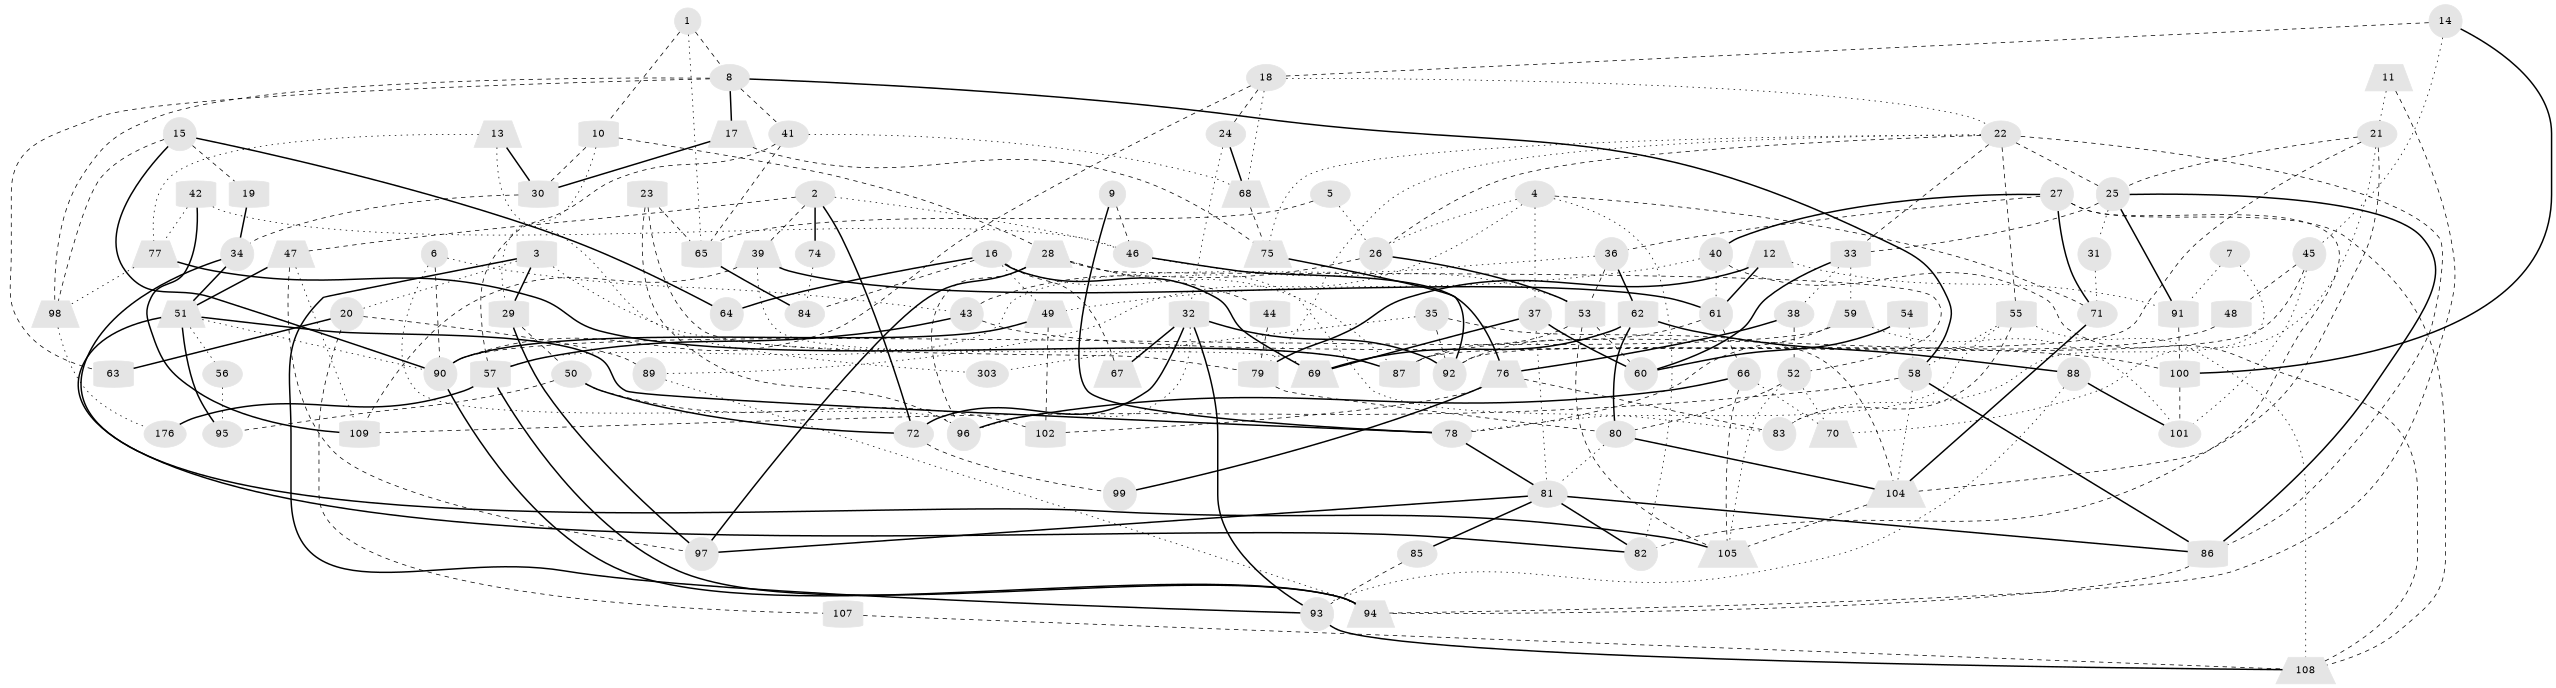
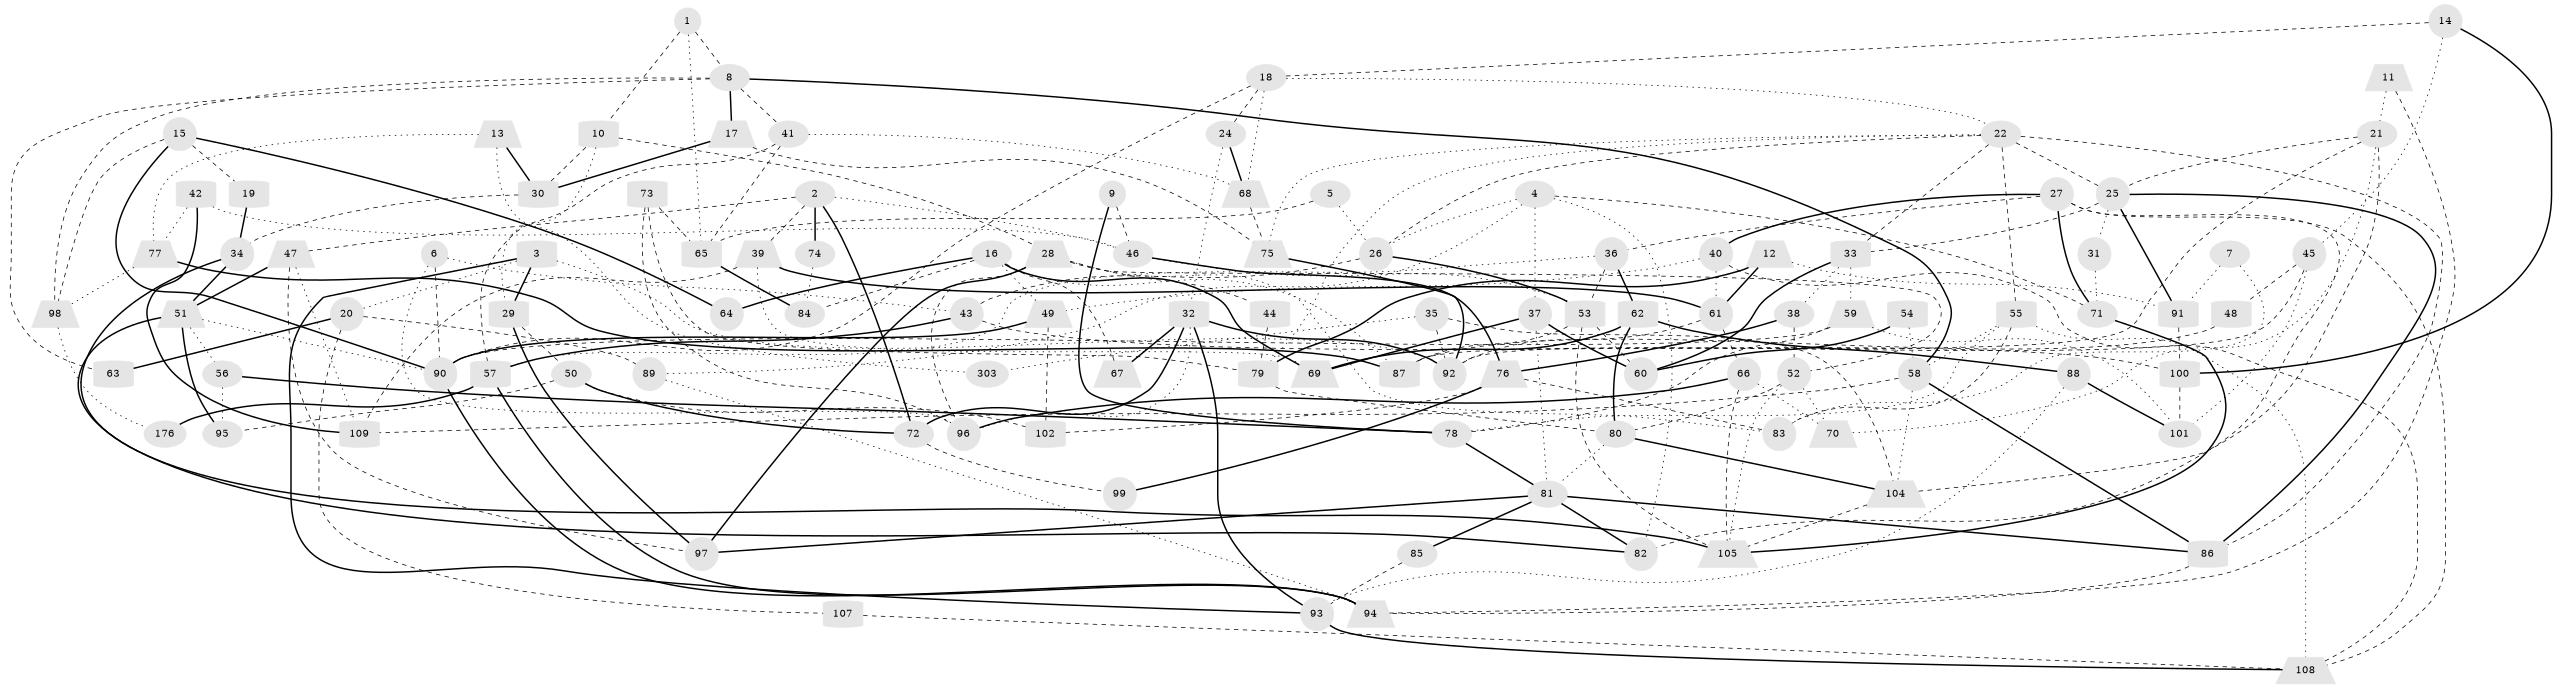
node "23": label "23" -> "73"
edge "3" -- "87": now "3" -- "92"
edge "71" -- "104": now "71" -- "105"
edge "51" -- "78": now "56" -- "78"
